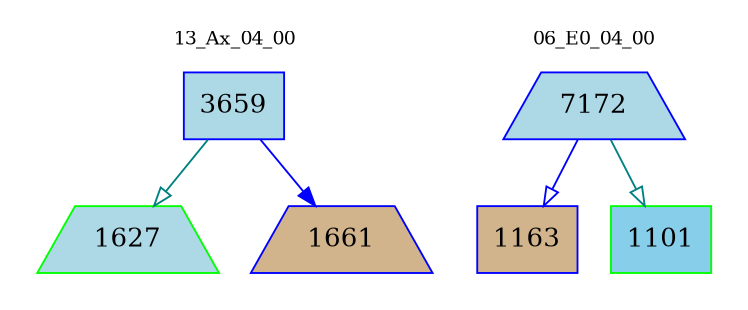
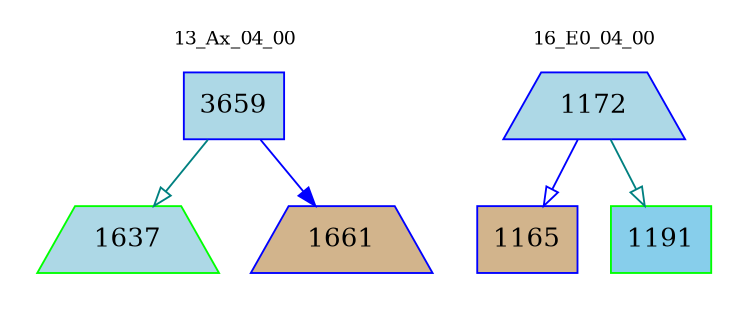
cluster "06_E0_04_00": label "06_E0_04_00" -> "16_E0_04_00"
node "7172": label "7172" -> "1172"
node "1627": label "1627" -> "1637"
node "1163": label "1163" -> "1165"
node "1101": label "1101" -> "1191"
